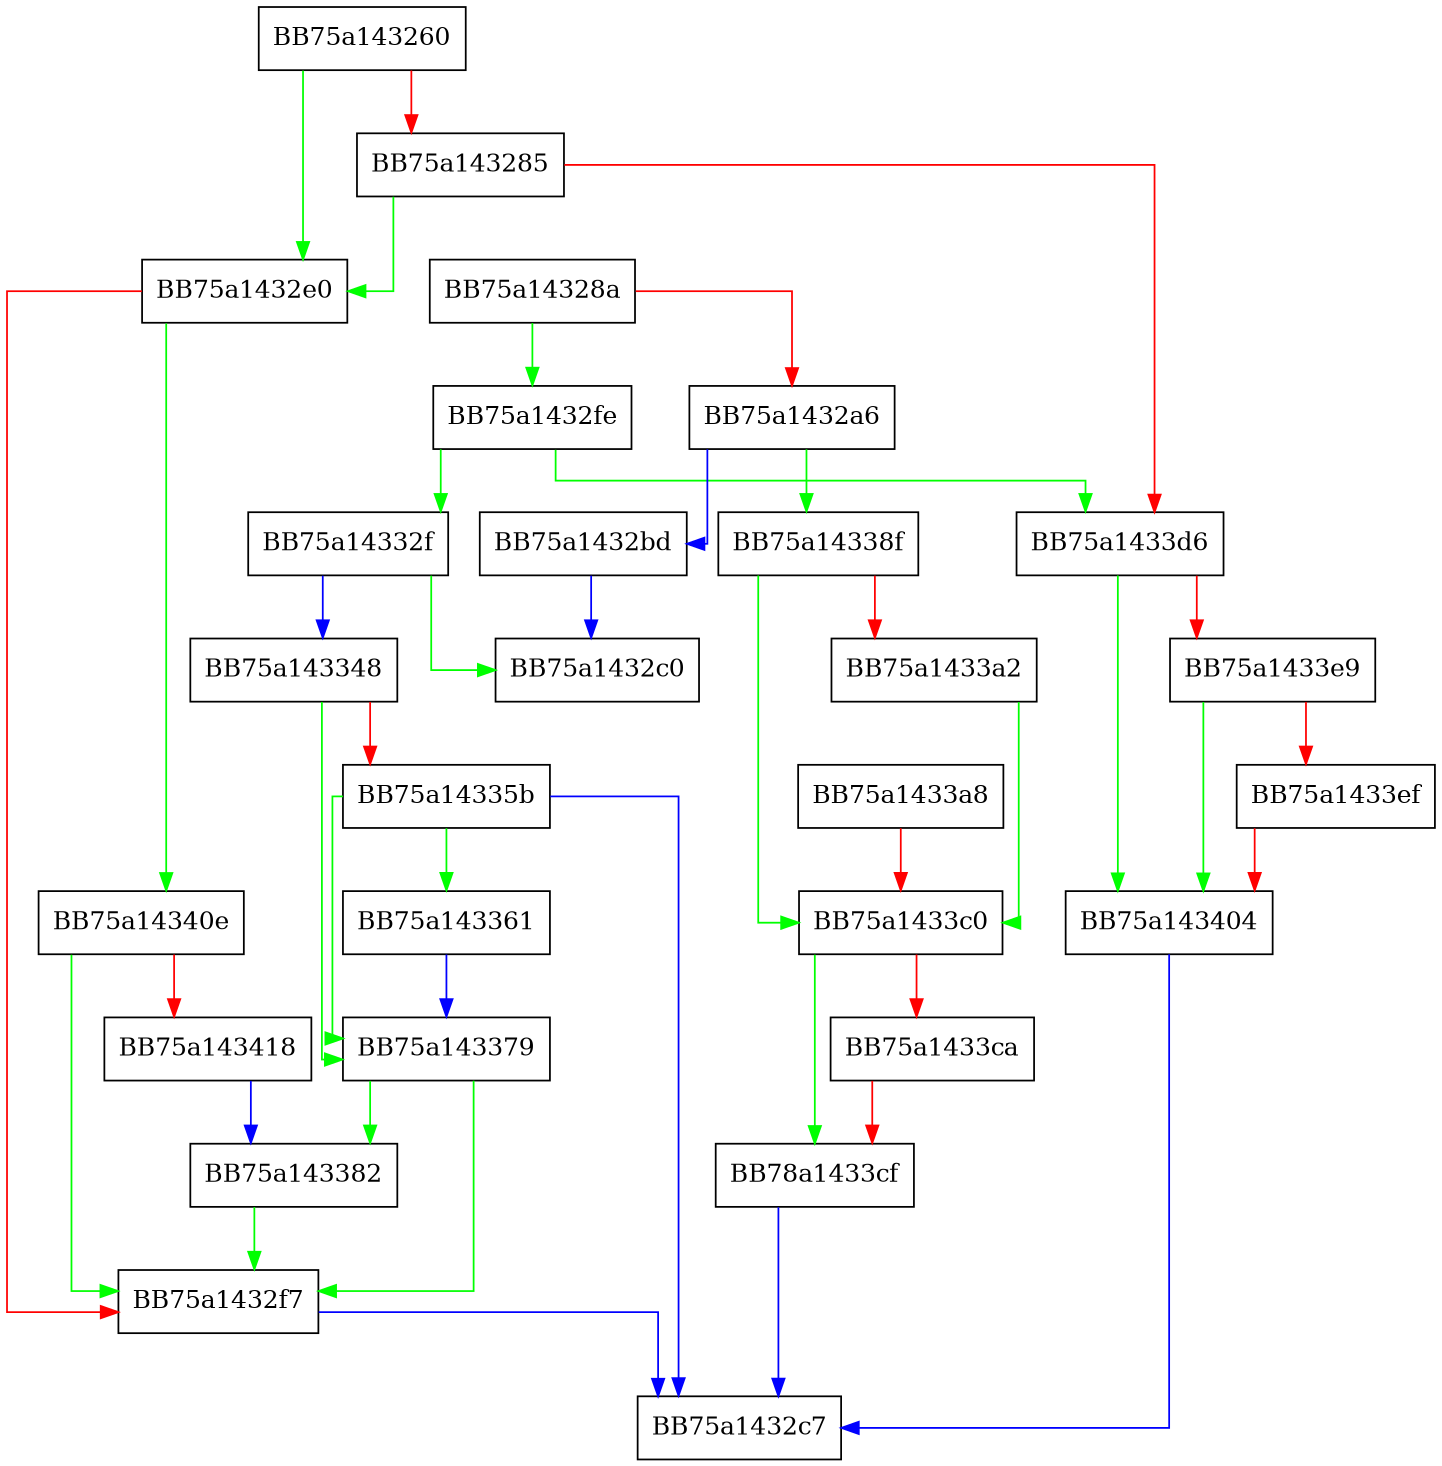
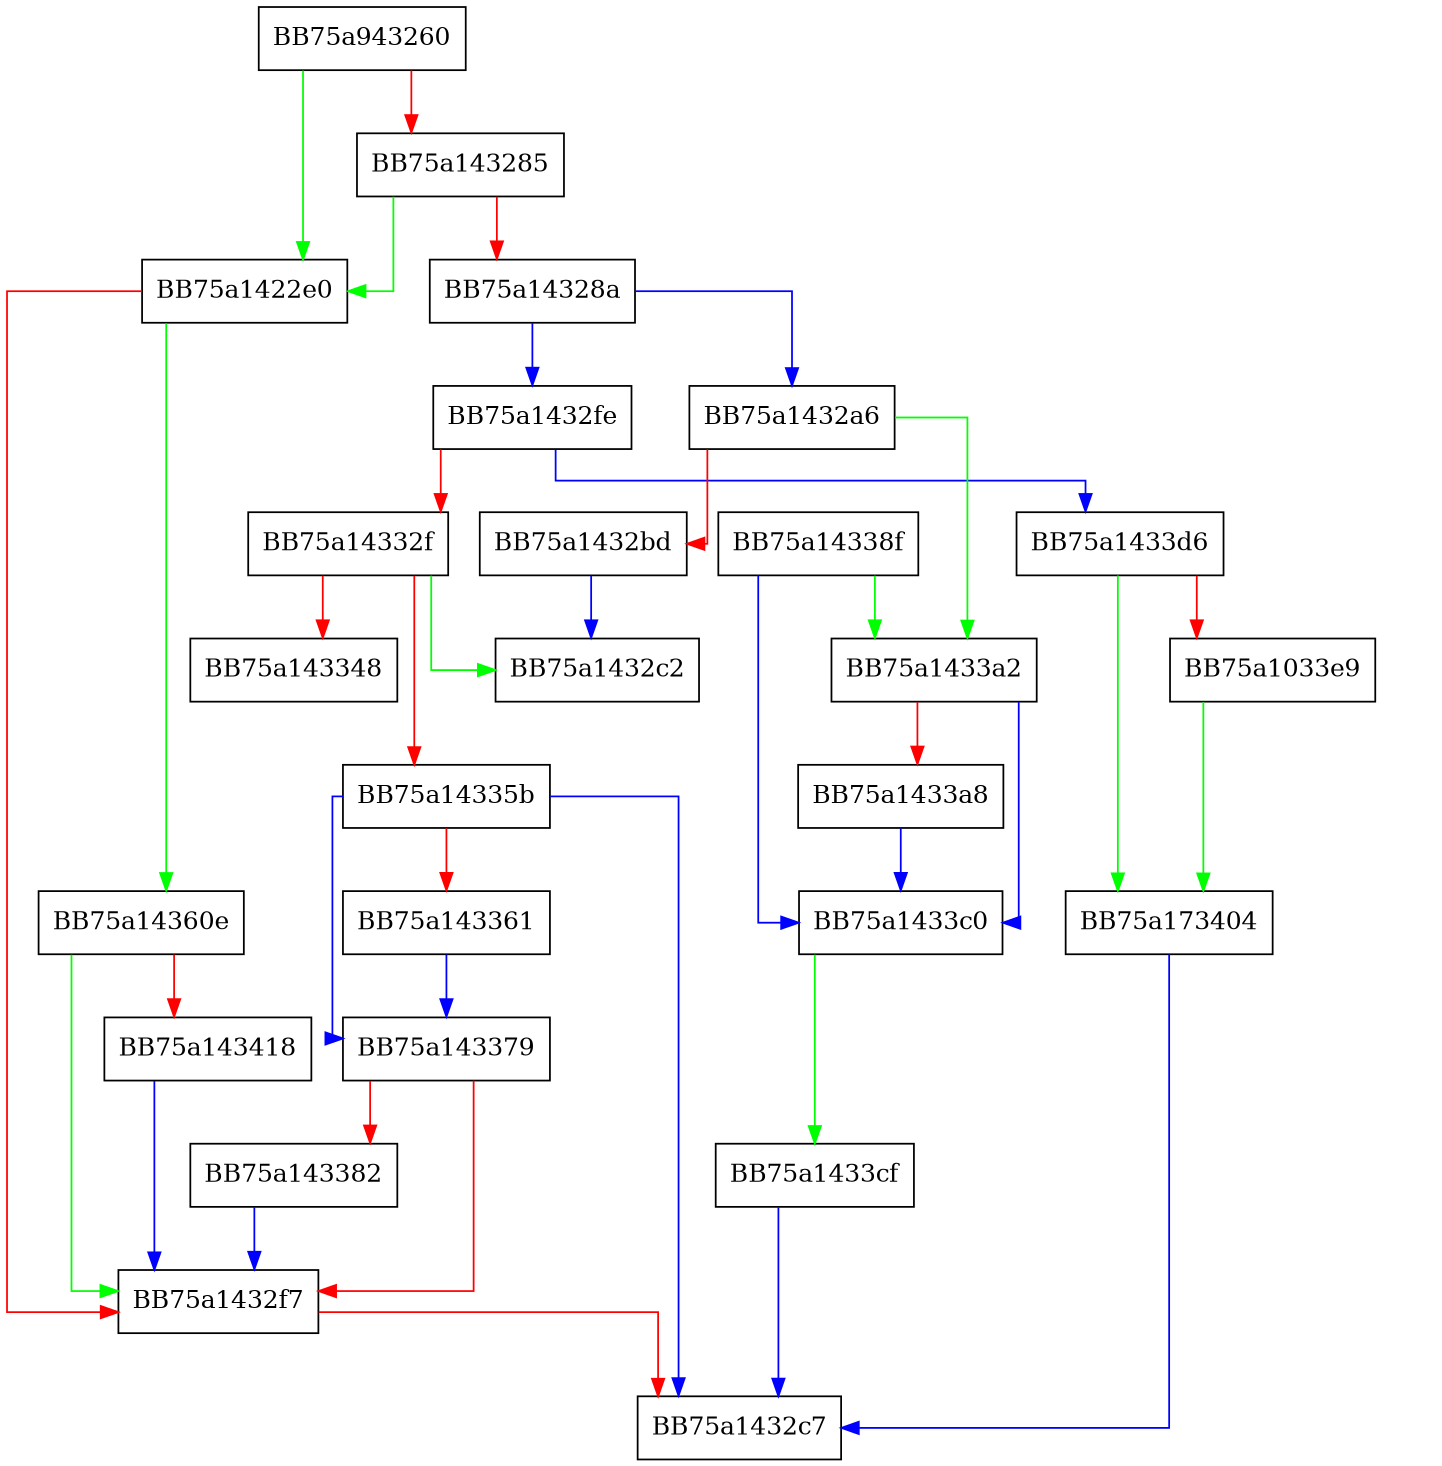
node "BB75a143260": label "BB75a143260" -> "BB75a943260"
edge "BB75a143285" -> "BB75a1433d6": now "BB75a143285" -> "BB75a14328a"
node "BB75a1432e0": label "BB75a1432e0" -> "BB75a1422e0"
edge "BB75a14328a" -> "BB75a1432a6": color red -> blue
edge "BB75a14328a" -> "BB75a1432fe": color green -> blue
edge "BB75a1432a6" -> "BB75a14338f": now "BB75a1432a6" -> "BB75a1433a2"
edge "BB75a1432fe" -> "BB75a14332f": color green -> red
edge "BB75a1432fe" -> "BB75a1433d6": color green -> blue
edge "BB75a1432a6" -> "BB75a1432bd": color blue -> red
edge "BB75a14332f" -> "BB75a143348": color blue -> red
edge "BB75a14338f" -> "BB75a1433a2": color red -> green
node "BB75a1432c0": label "BB75a1432c0" -> "BB75a1432c2"
node "BB75a1433e9": label "BB75a1433e9" -> "BB75a1033e9"
edge "BB75a143348" -> "BB75a14335b": now "BB75a14332f" -> "BB75a14335b"
edge "BB75a1433a2" -> "BB75a1433a8": added
edge "BB75a14338f" -> "BB75a1433c0": color green -> blue
node "BB75a1433ef": removed
edge "BB75a1433a2" -> "BB75a1433c0": color green -> blue
edge "BB75a14335b" -> "BB75a143361": color green -> red
edge "BB75a1433a8" -> "BB75a1433c0": color red -> blue
edge "BB75a143348" -> "BB75a143379": removed
edge "BB75a14335b" -> "BB75a143379": color green -> blue
node "BB75a14340e": label "BB75a14340e" -> "BB75a14360e"
node "BB75a143404": label "BB75a143404" -> "BB75a173404"
node "BB75a1433ca": removed
edge "BB75a143418" -> "BB75a143382": now "BB75a143418" -> "BB75a1432f7"
edge "BB75a143379" -> "BB75a143382": color green -> red
node "BB78a1433cf": label "BB78a1433cf" -> "BB75a1433cf"
edge "BB75a143382" -> "BB75a1432f7": color green -> blue
edge "BB75a143379" -> "BB75a1432f7": color green -> red
edge "BB75a1432f7" -> "BB75a1432c7": color blue -> red
